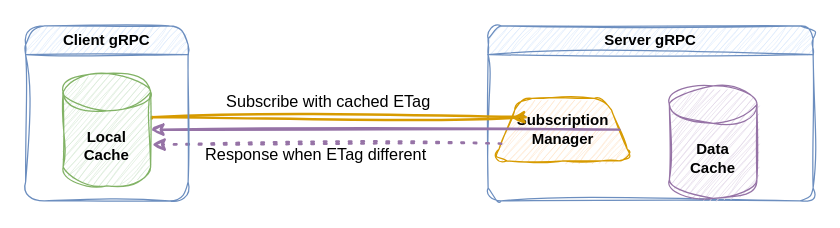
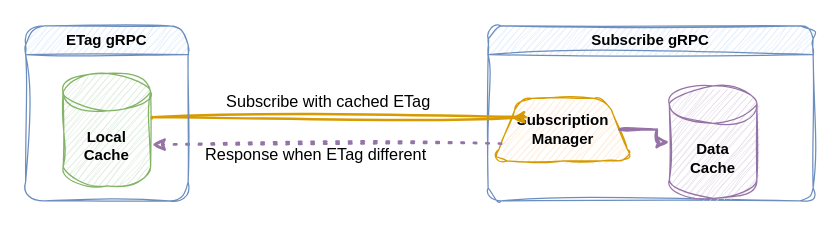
node "Client gRPC": label "Client gRPC" -> "ETag gRPC"
node "Server gRPC": label "Server gRPC" -> "Subscribe gRPC"
edge "Subscription Manager" -> "Local Cache": now "Subscription Manager" -> "Data Cache"
